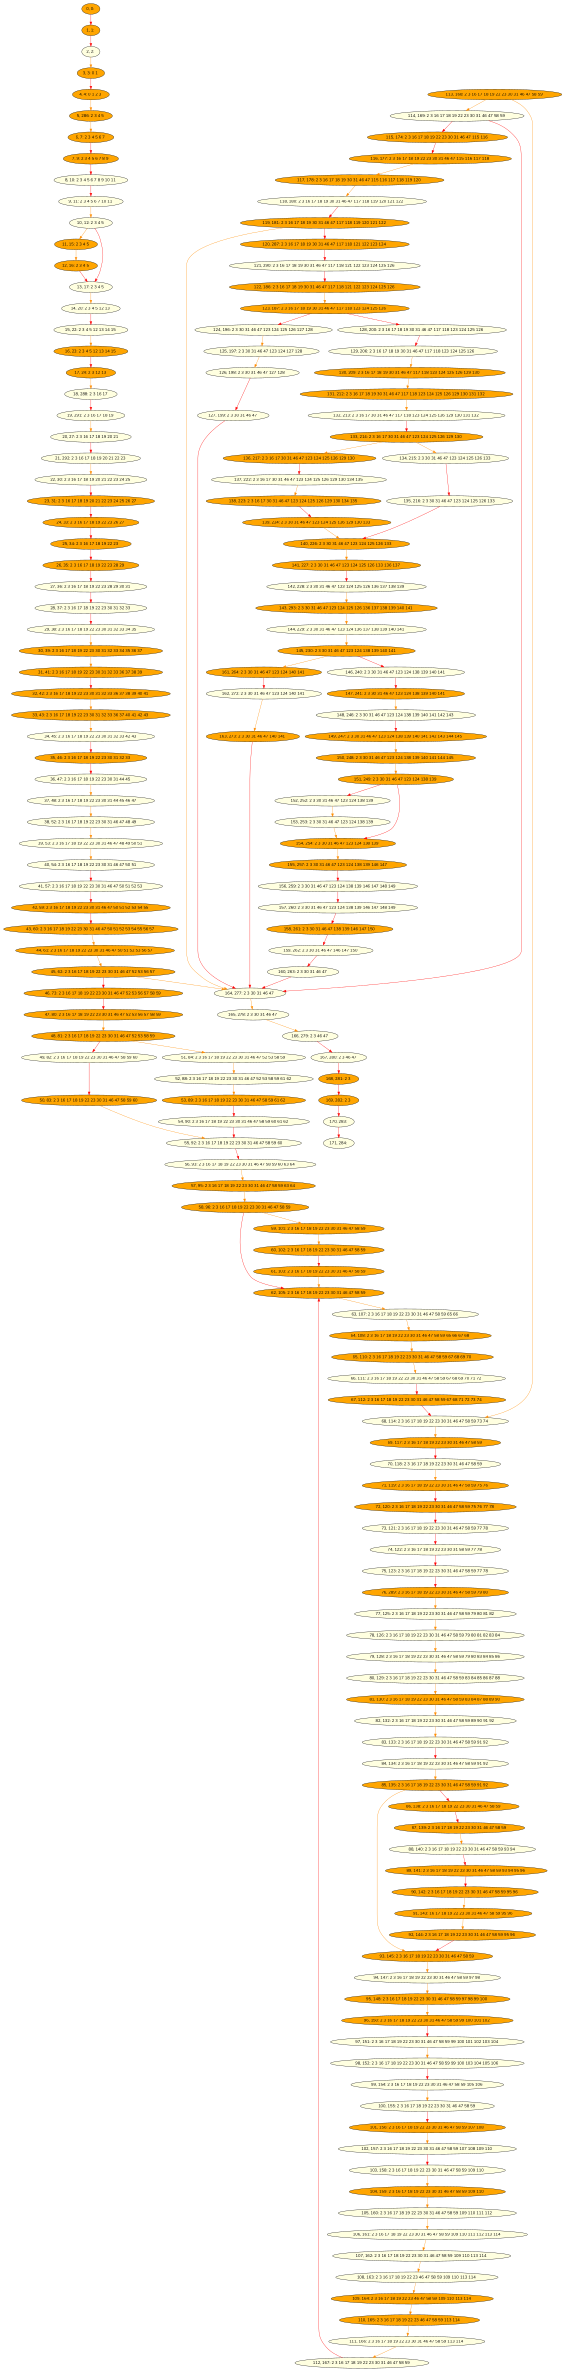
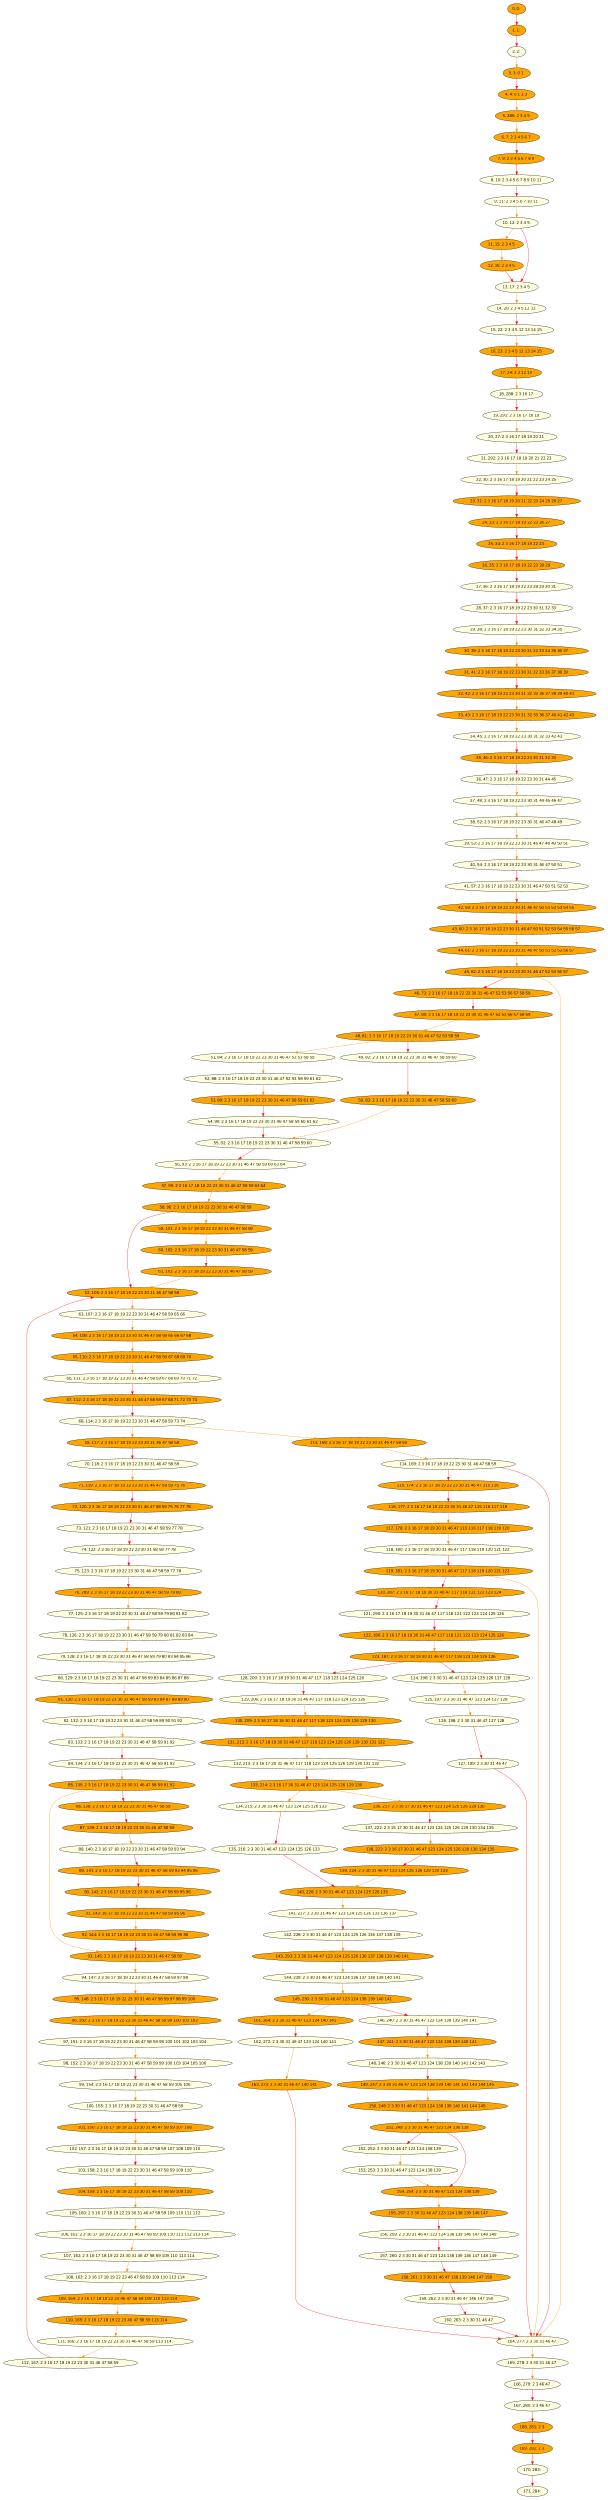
node "141, 227: 2 3 30 31 46 47 123 124 125 126 133 136 137": fillcolor orange -> lightyellow
edge "113, 168: 2 3 16 17 18 19 22 23 30 31 46 47 58 59" -> "68, 114: 2 3 16 17 18 19 22 23 30 31 46 47 58 59 73 74": reversed
